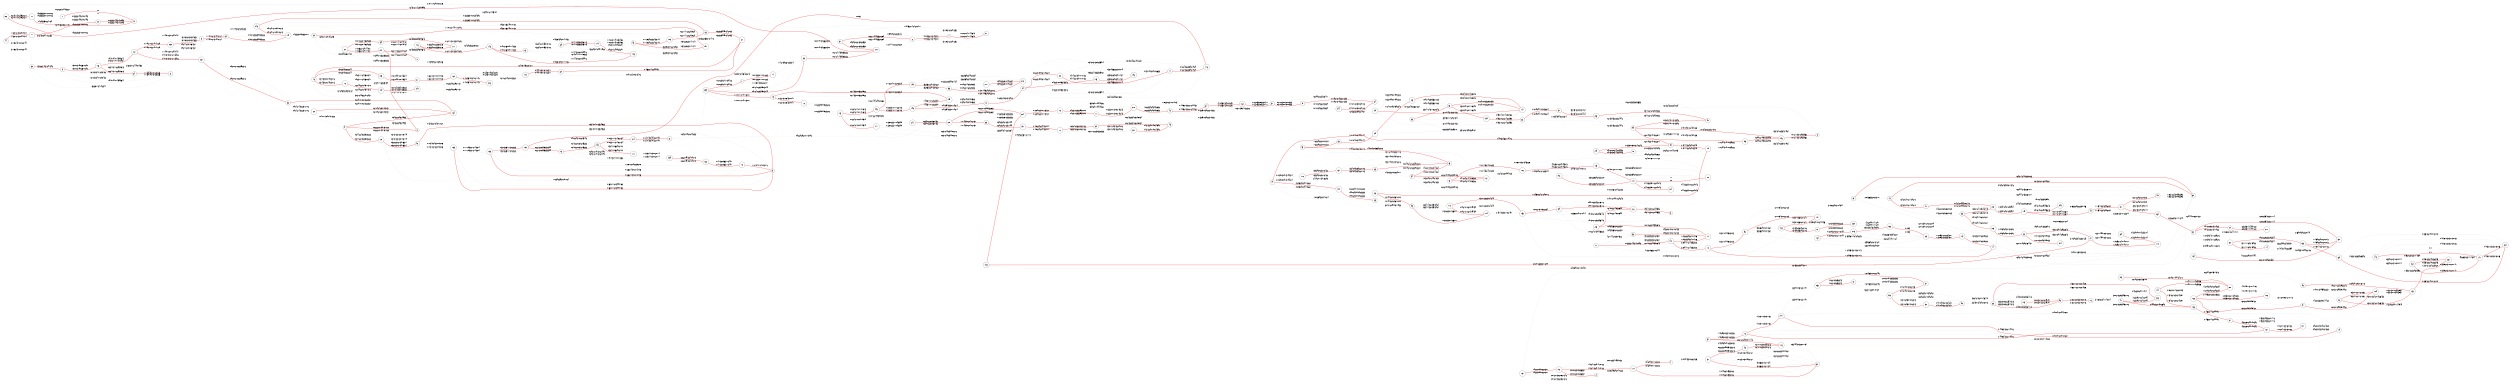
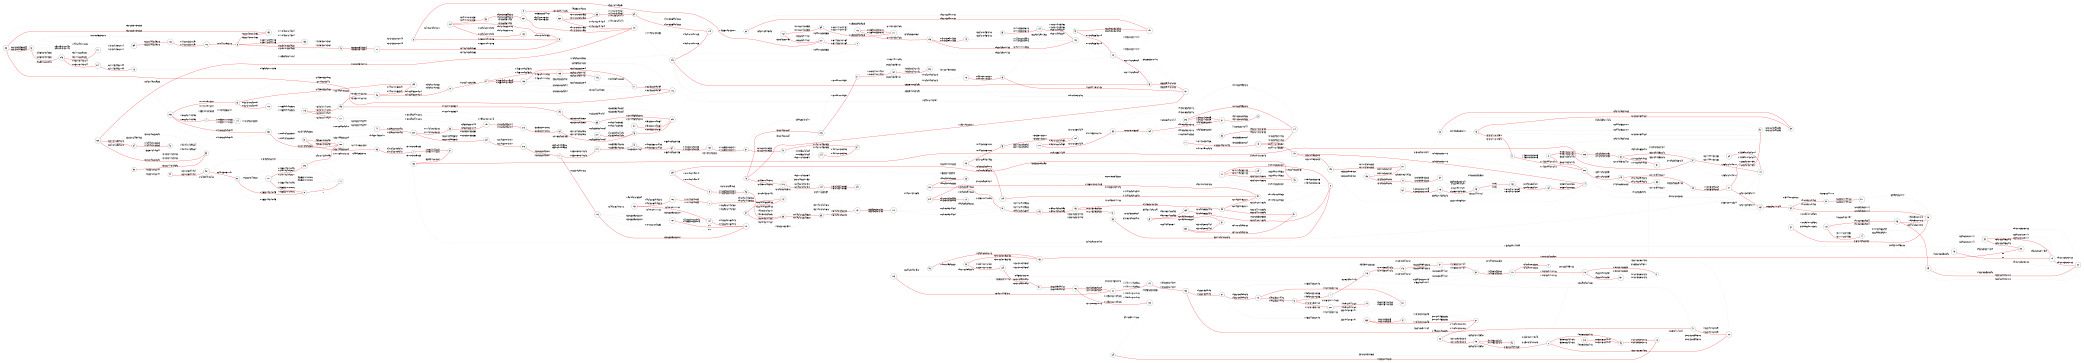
node "89": added
edge "116" -- "125": label "0.0005" -> "0.82714058055448"
edge "187" -- "168": label "2.1528110112130134" -> "2.1621620337060716"
edge "161" -- "60": label "2.46388746699195" -> "1.4832947448164158"
edge "227" -- "8": label "1.0161722787008127" -> "0.965713440933697"
edge "242" -- "45": added, label "0.7822356678137354"
edge "243" -- "79": label "2.490634686179406" -> "1.9990438964665094"
edge "183" -- "101": now "183" -- "124"
edge "77" -- "106": added, label "1.0263379609076126"
edge "204" -- "138": now "27" -- "138"
edge "133" -- "139": label "1.708041337321786" -> "1.8394846588107203"
edge "150" -- "68": added, label "3.0360860939703307"
node "29": added
